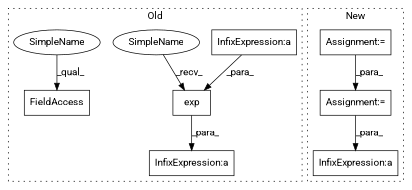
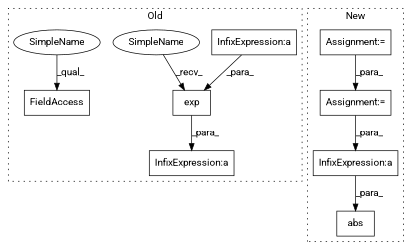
node "abs": added
